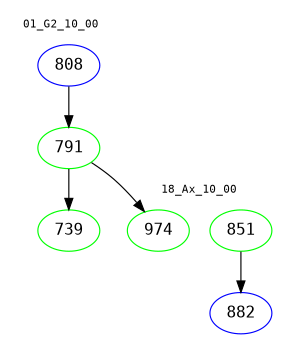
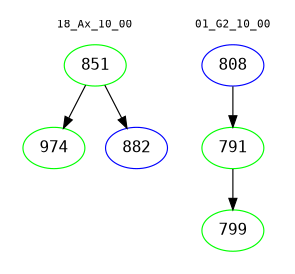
edge "791" -> "974": now "851" -> "974"
node "739": label "739" -> "799"
